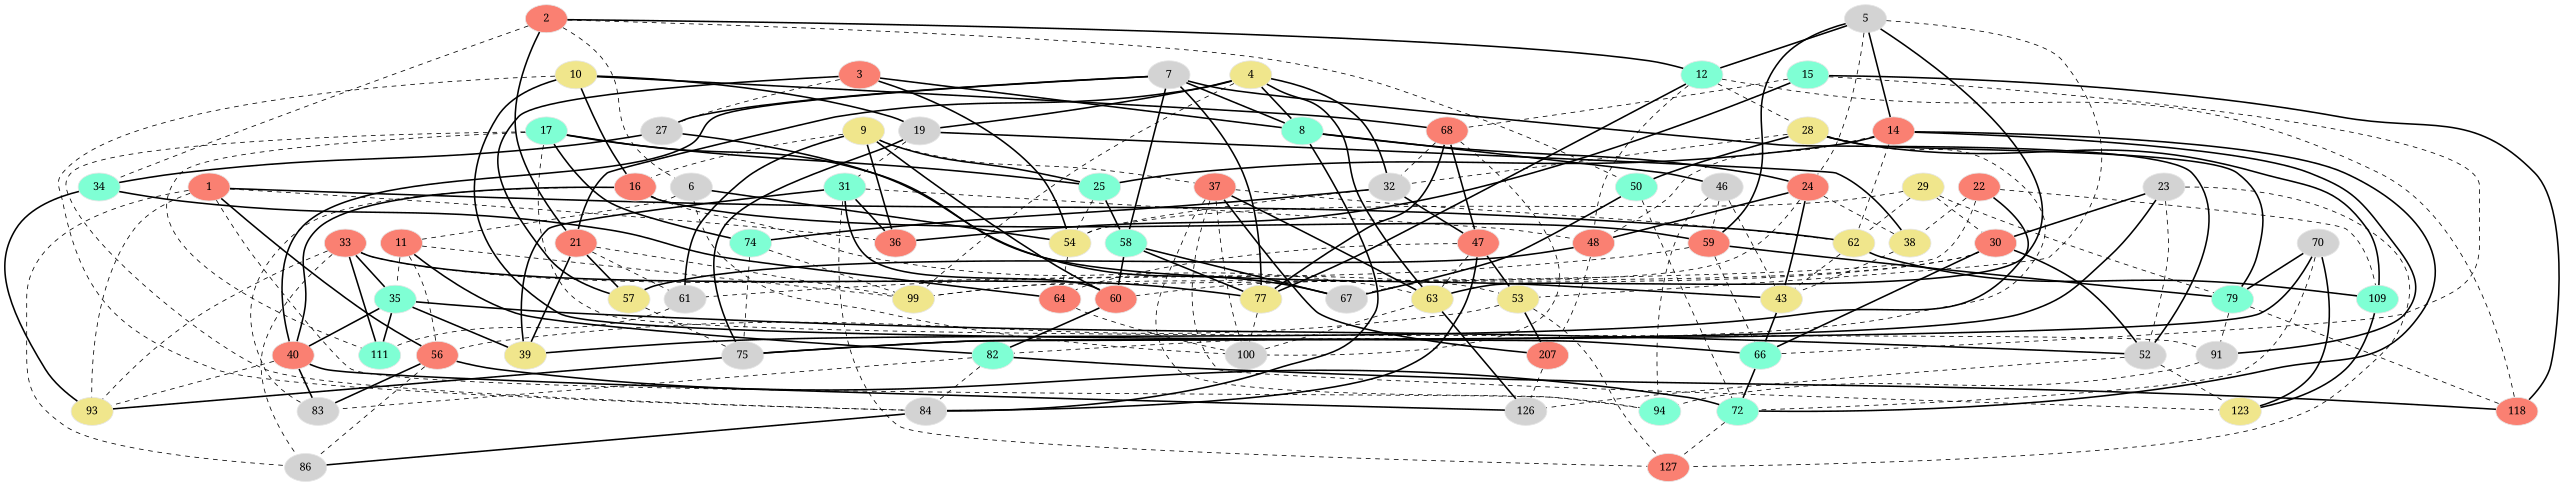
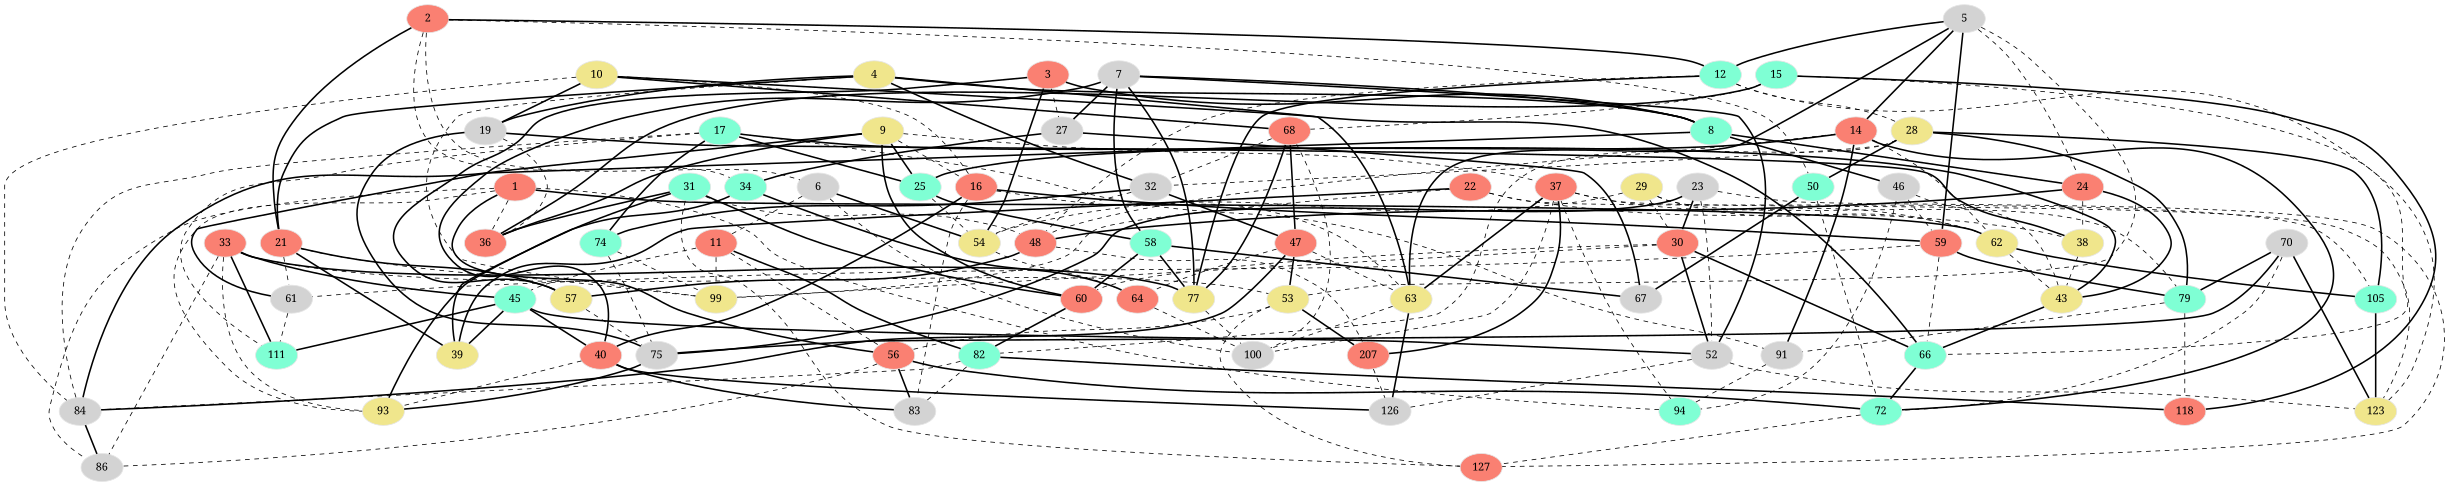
edge "12" -- "118": now "12" -- "123"
edge "10" -- "16": style bold -> dashed
edge "19" -- "31": now "19" -- "36"
edge "24" -- "67": removed
node "35": label "35" -> "45"
node "109": label "109" -> "105"
